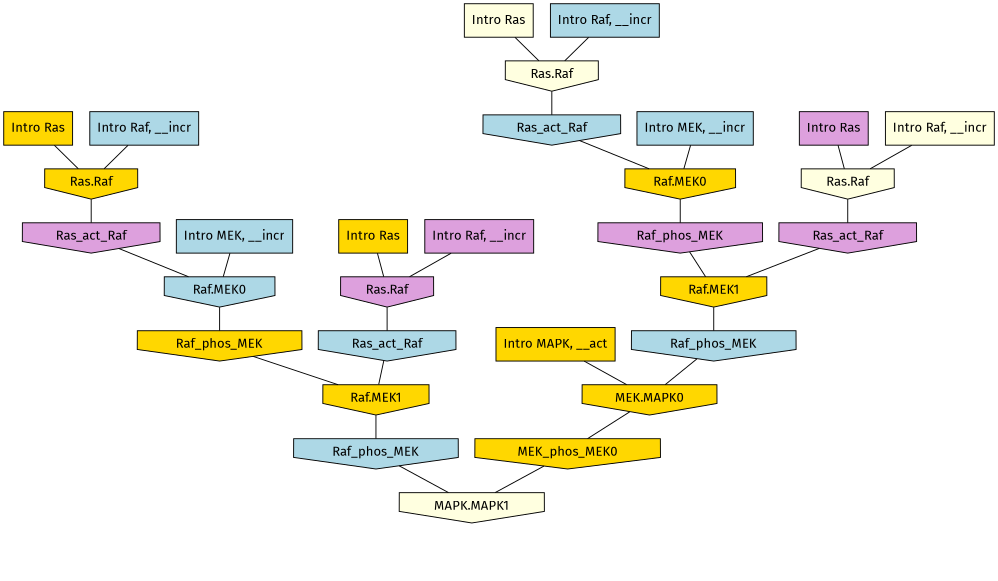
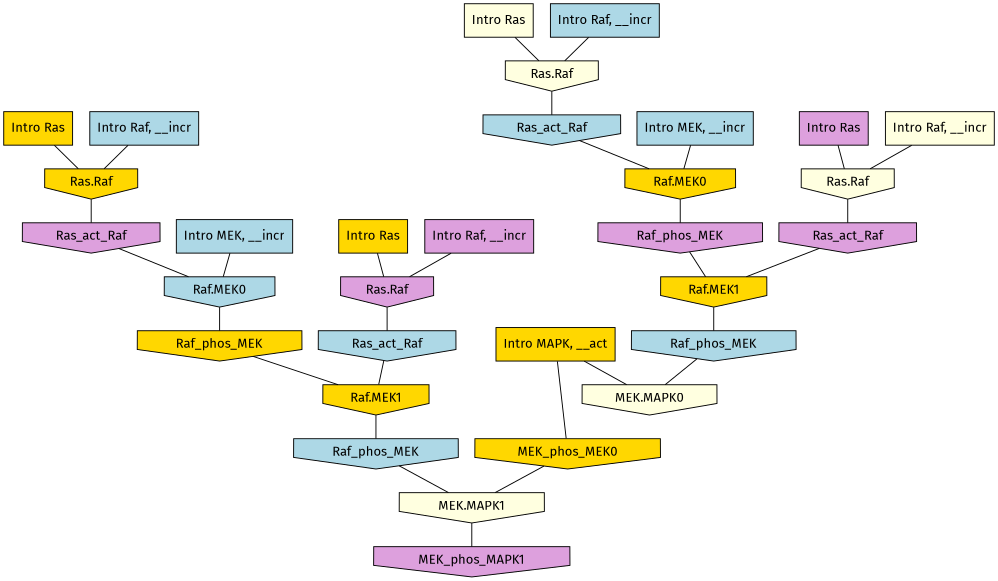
node "MEK.MAPK0": fillcolor gold -> lightyellow
edge "MEK.MAPK0" -- "MEK_phos_MEK0": now "Intro MAPK, __act" -- "MEK_phos_MEK0"
node "MAPK.MAPK1": label "MAPK.MAPK1" -> "MEK.MAPK1"
node "MEK_phos_MAPK1": added
